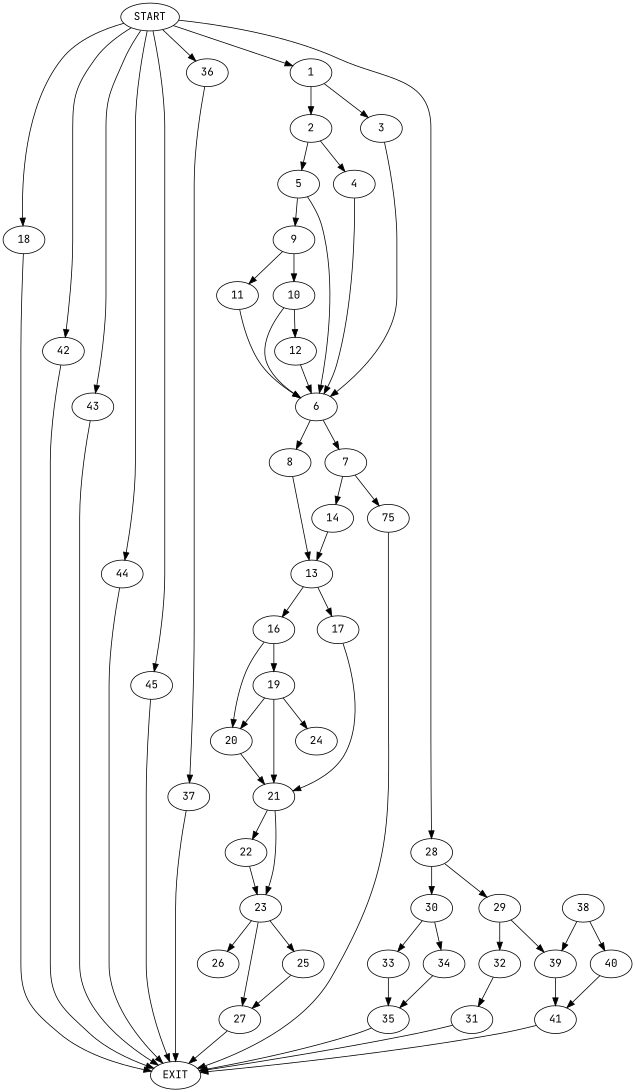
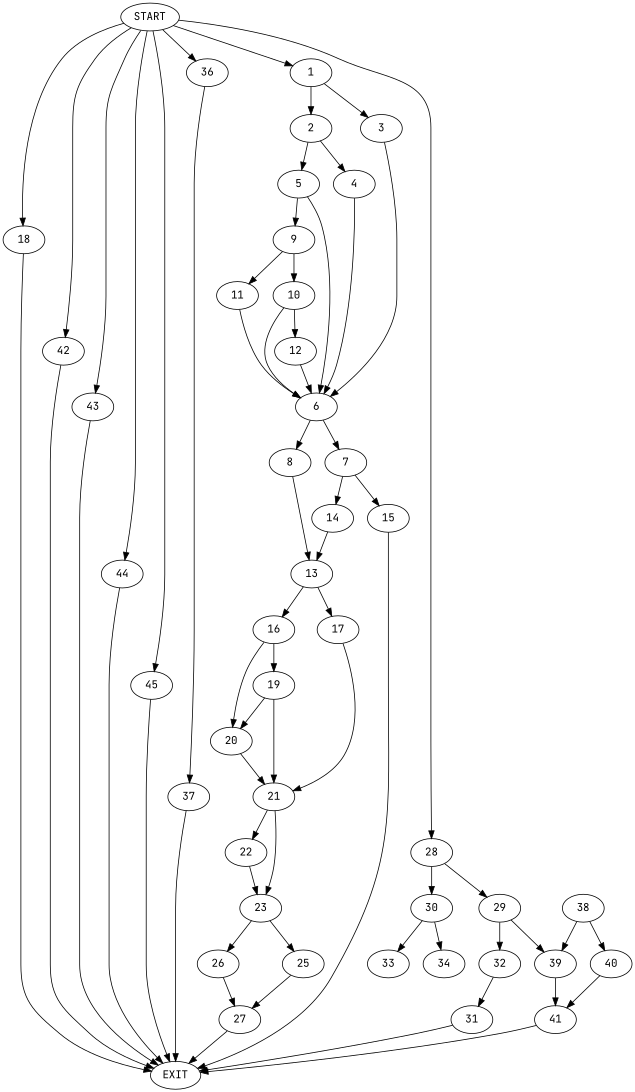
node "75": label "75" -> "15"
node "24": removed
edge "23" -> "27": now "26" -> "27"
node "35": removed
